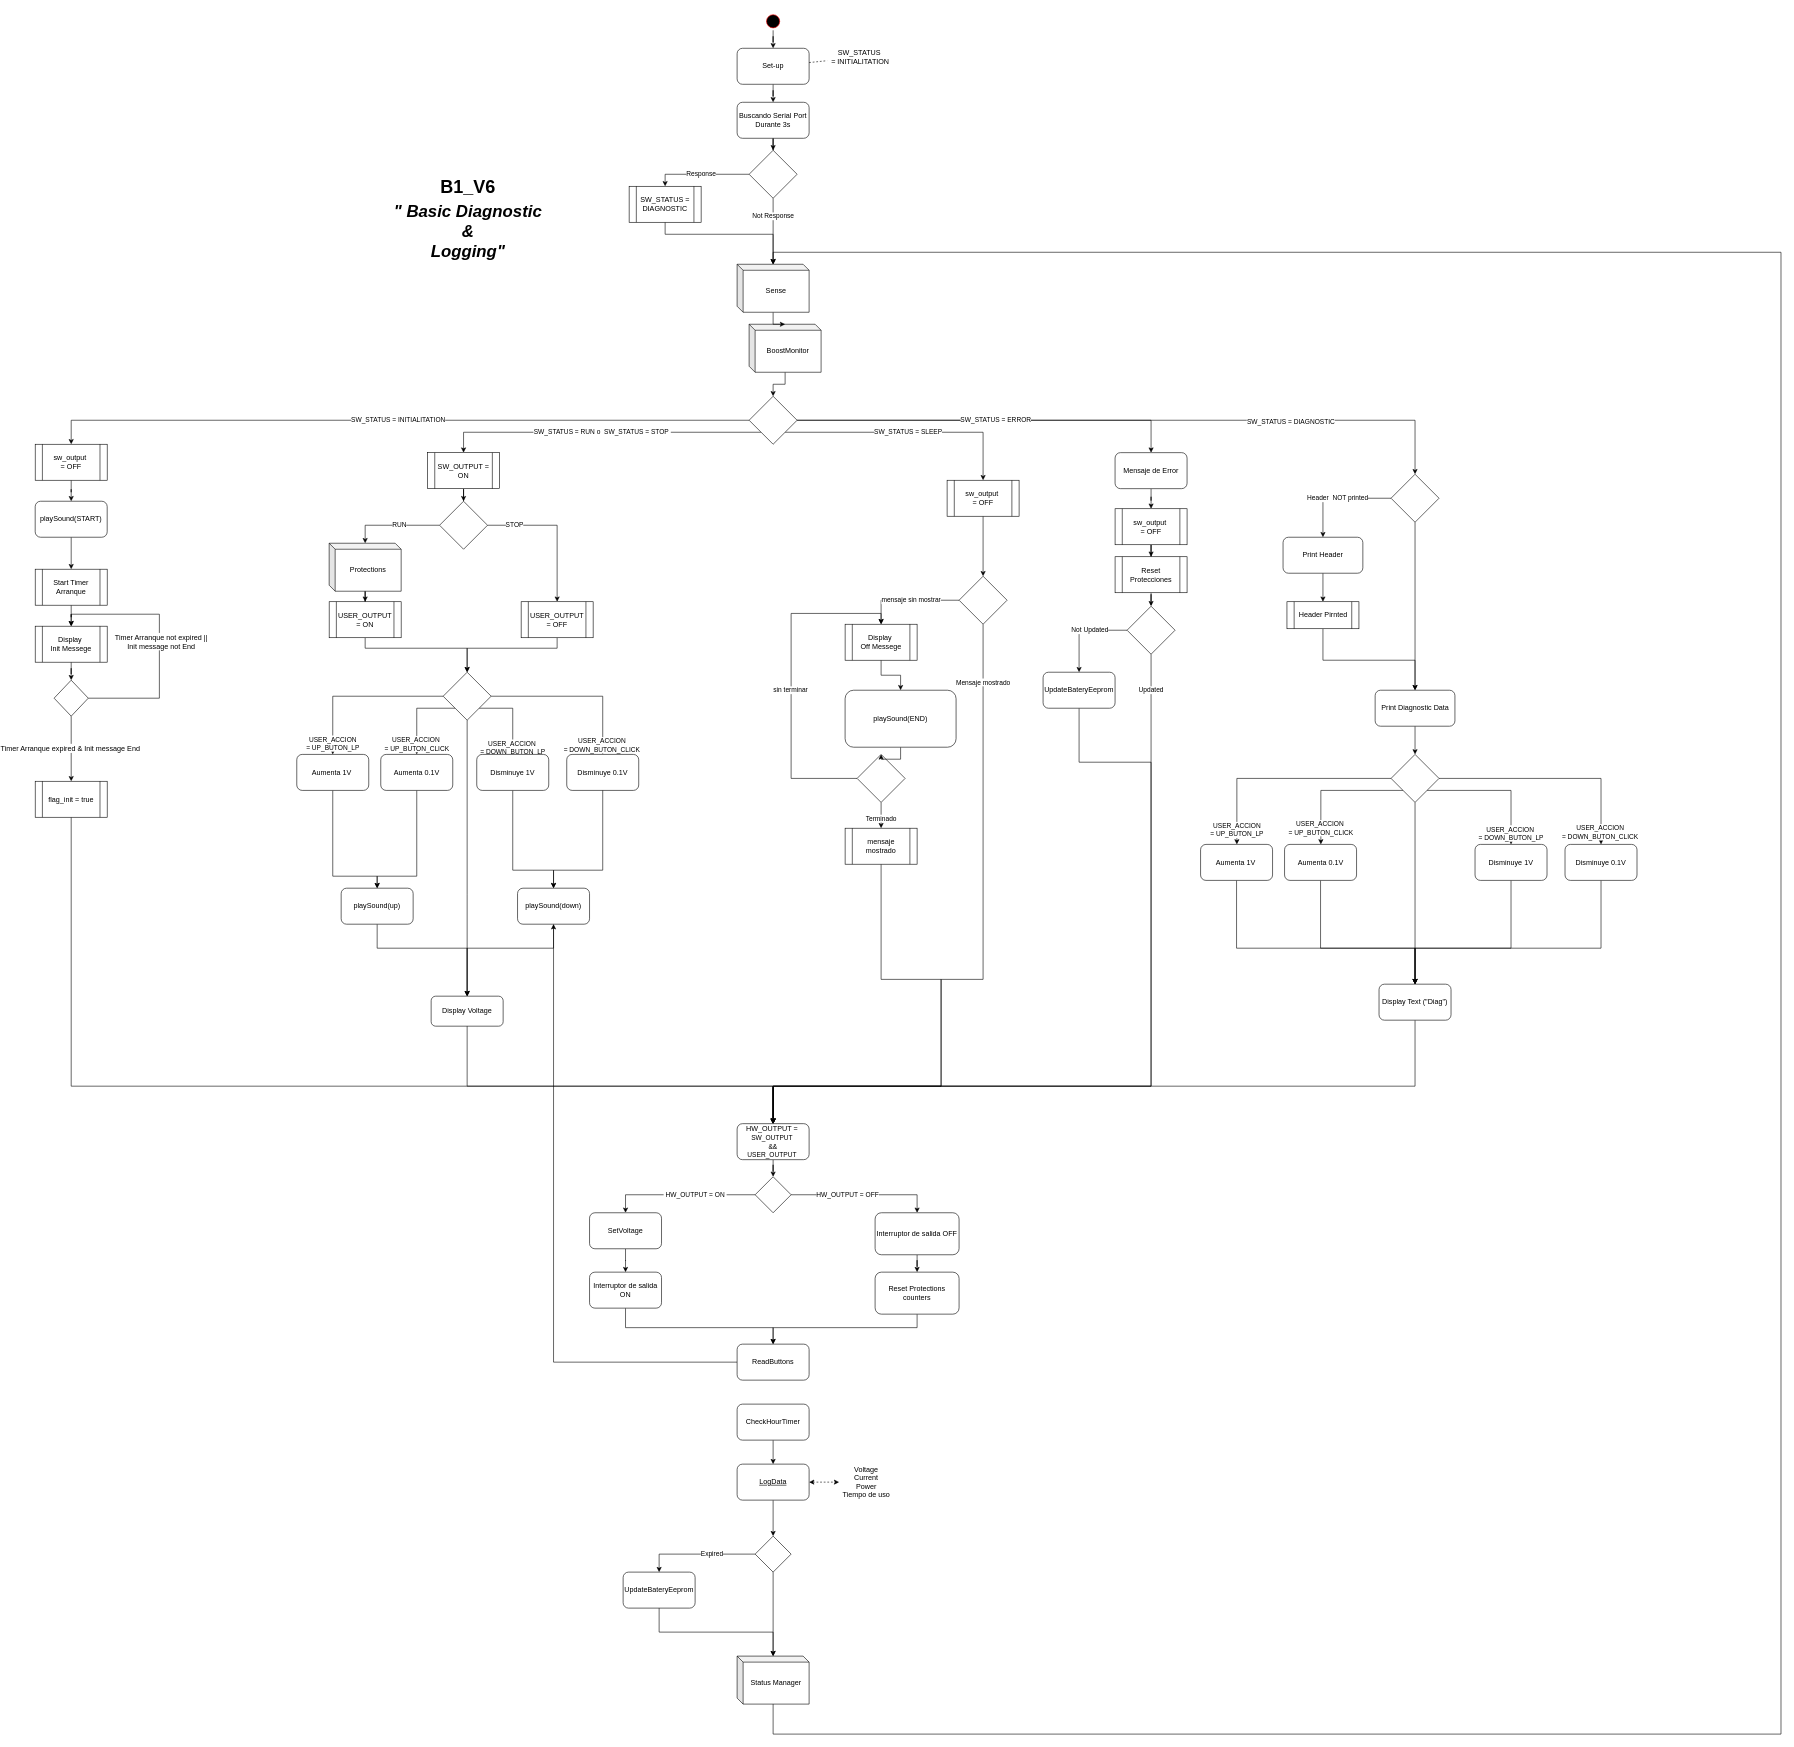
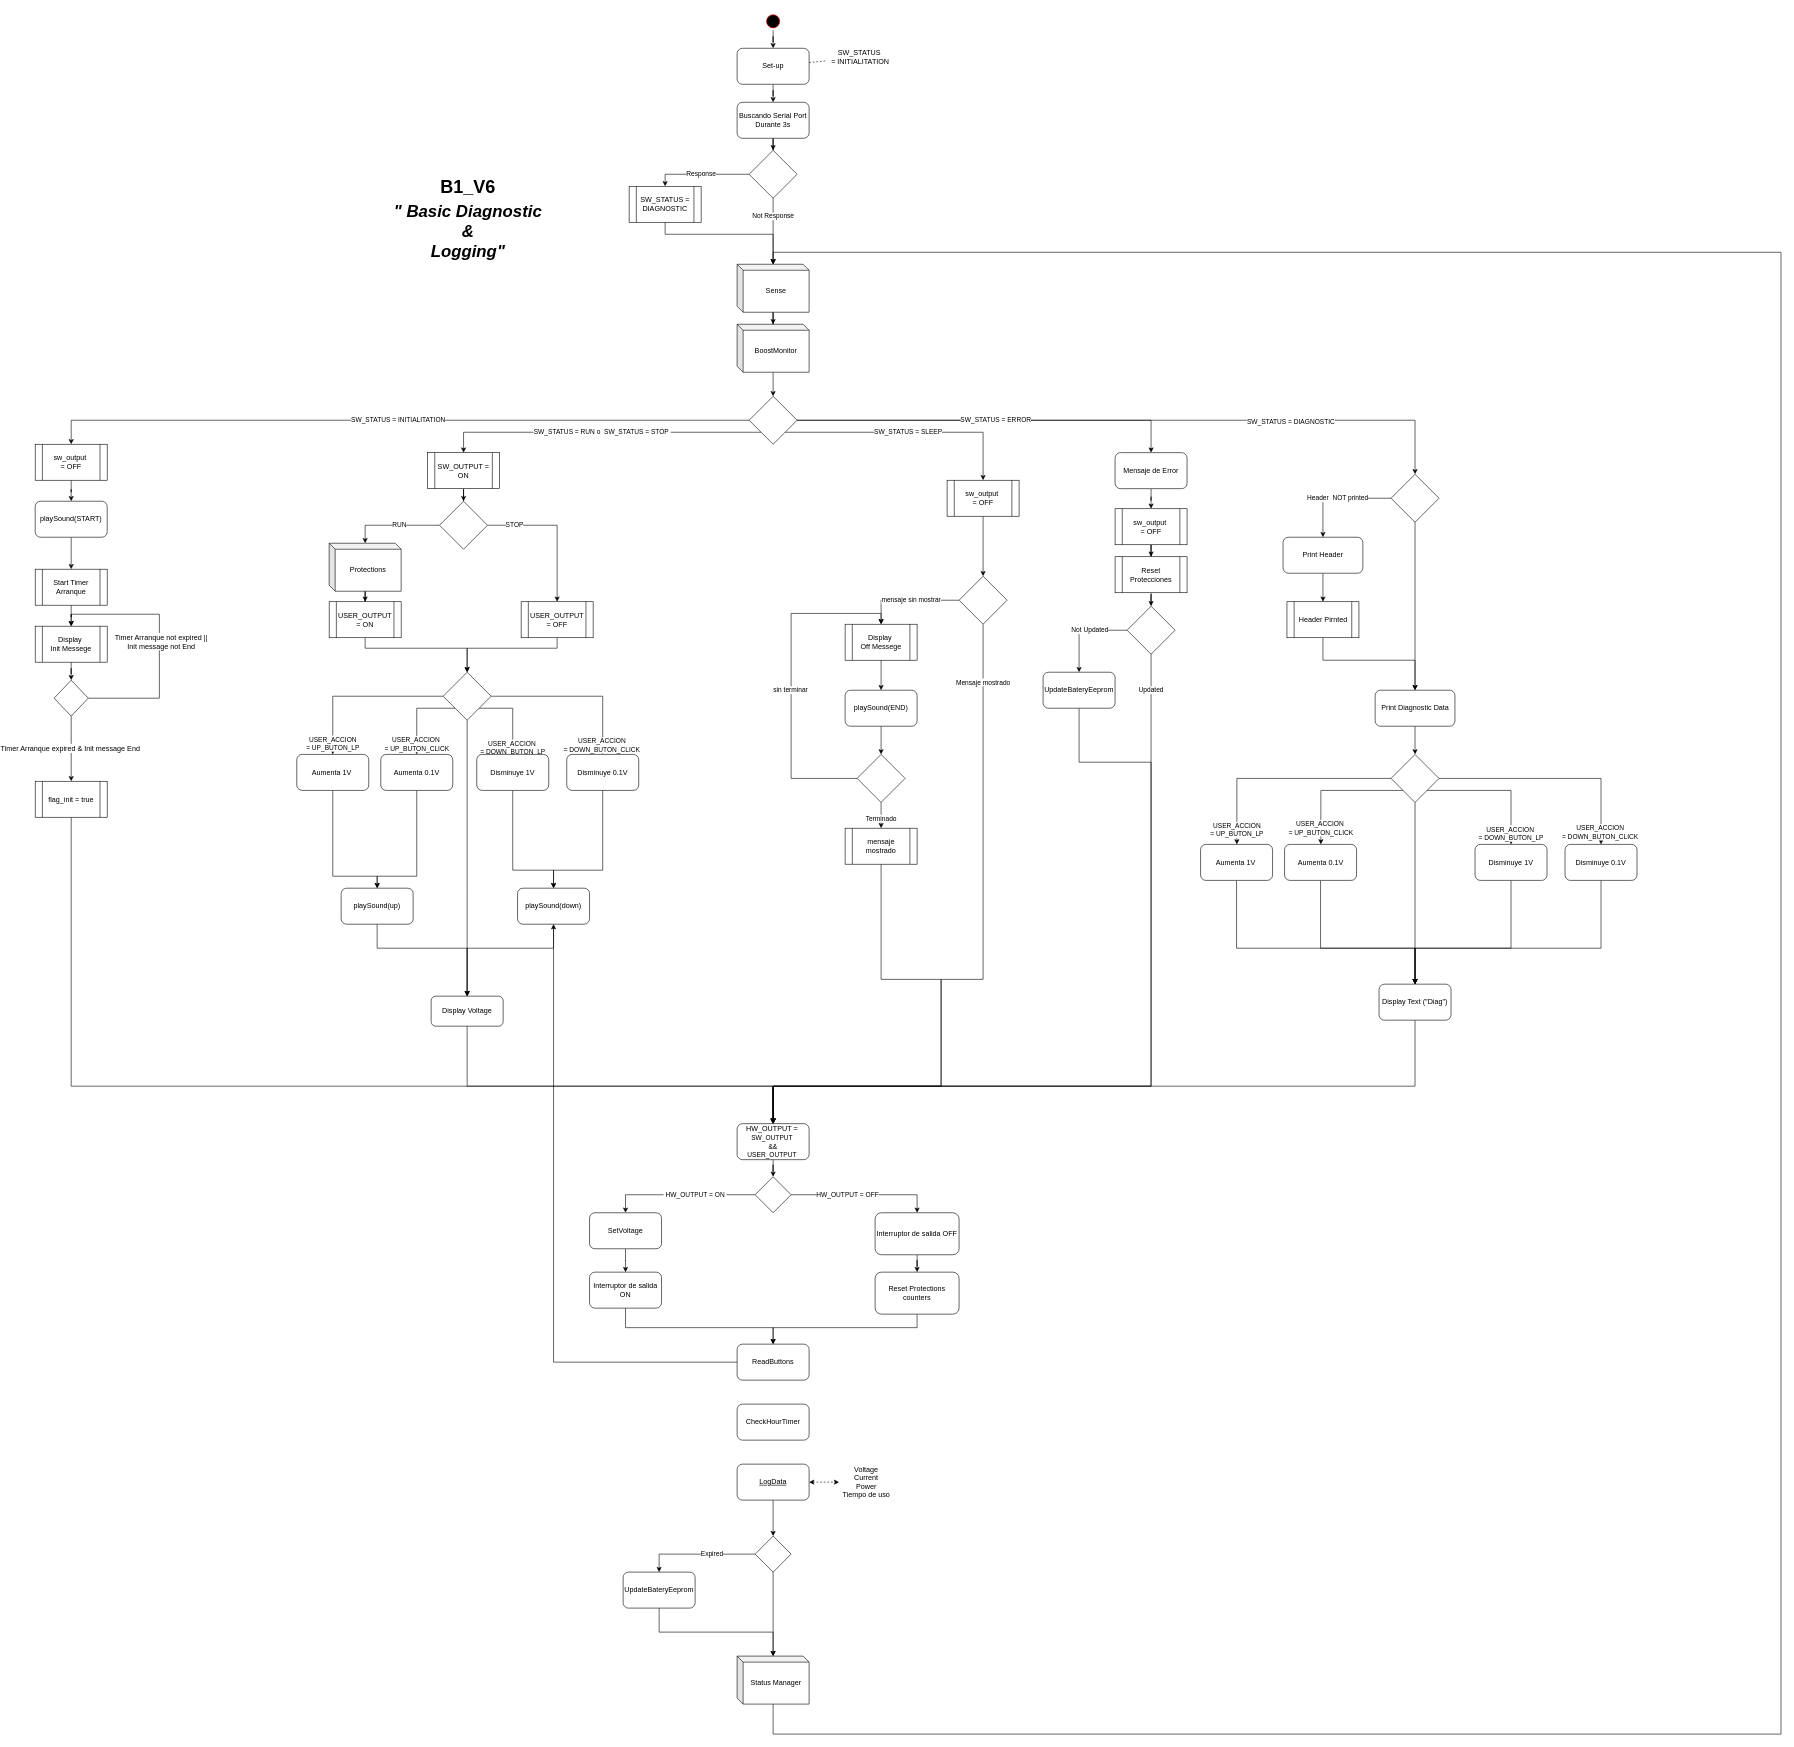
node "BoostMonitor": moved (785, 348) -> (773, 348)
node "Header Pirnted": size 72x27 -> 72x36
node "playSound(END)": size 111x57 -> 72x36
edge "CheckHourTimer" -> "LogData": removed
